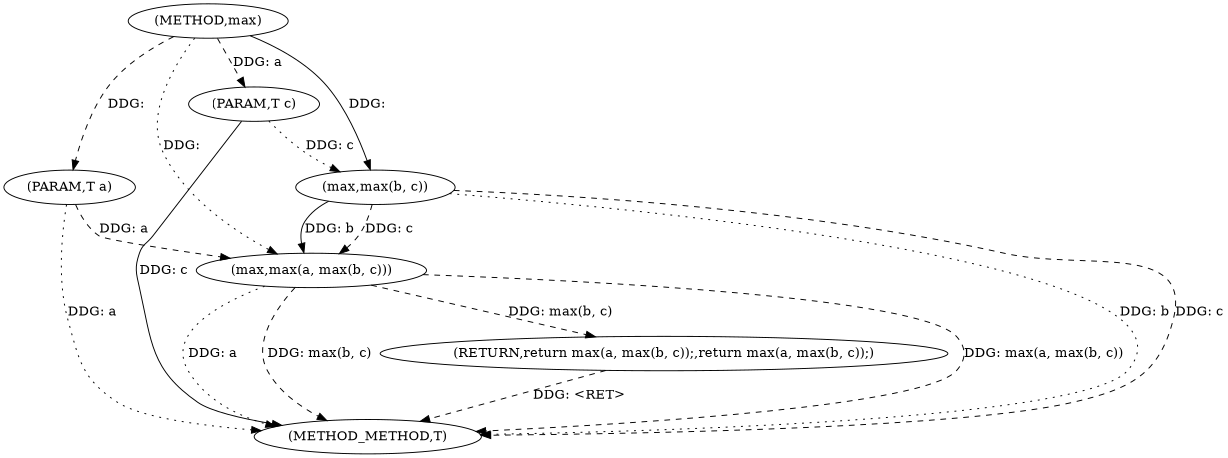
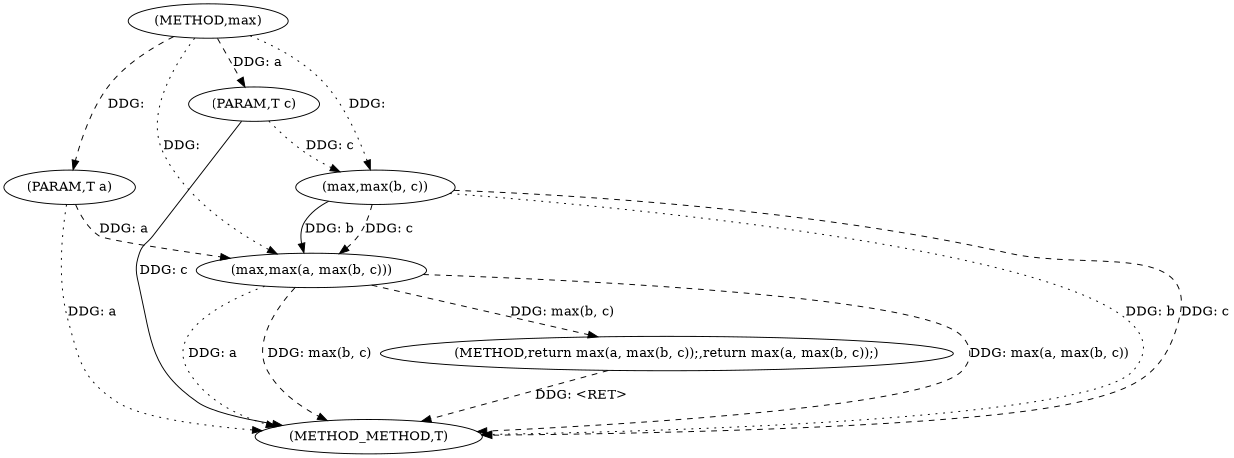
edge "(METHOD,max)" -> "(max,max(b, c))": style solid -> dotted
node "(RETURN,return max(a, max(b, c));,return max(a, max(b, c));)": label "(RETURN,return max(a, max(b, c));,return max(a, max(b, c));)" -> "(METHOD,return max(a, max(b, c));,return max(a, max(b, c));)"
